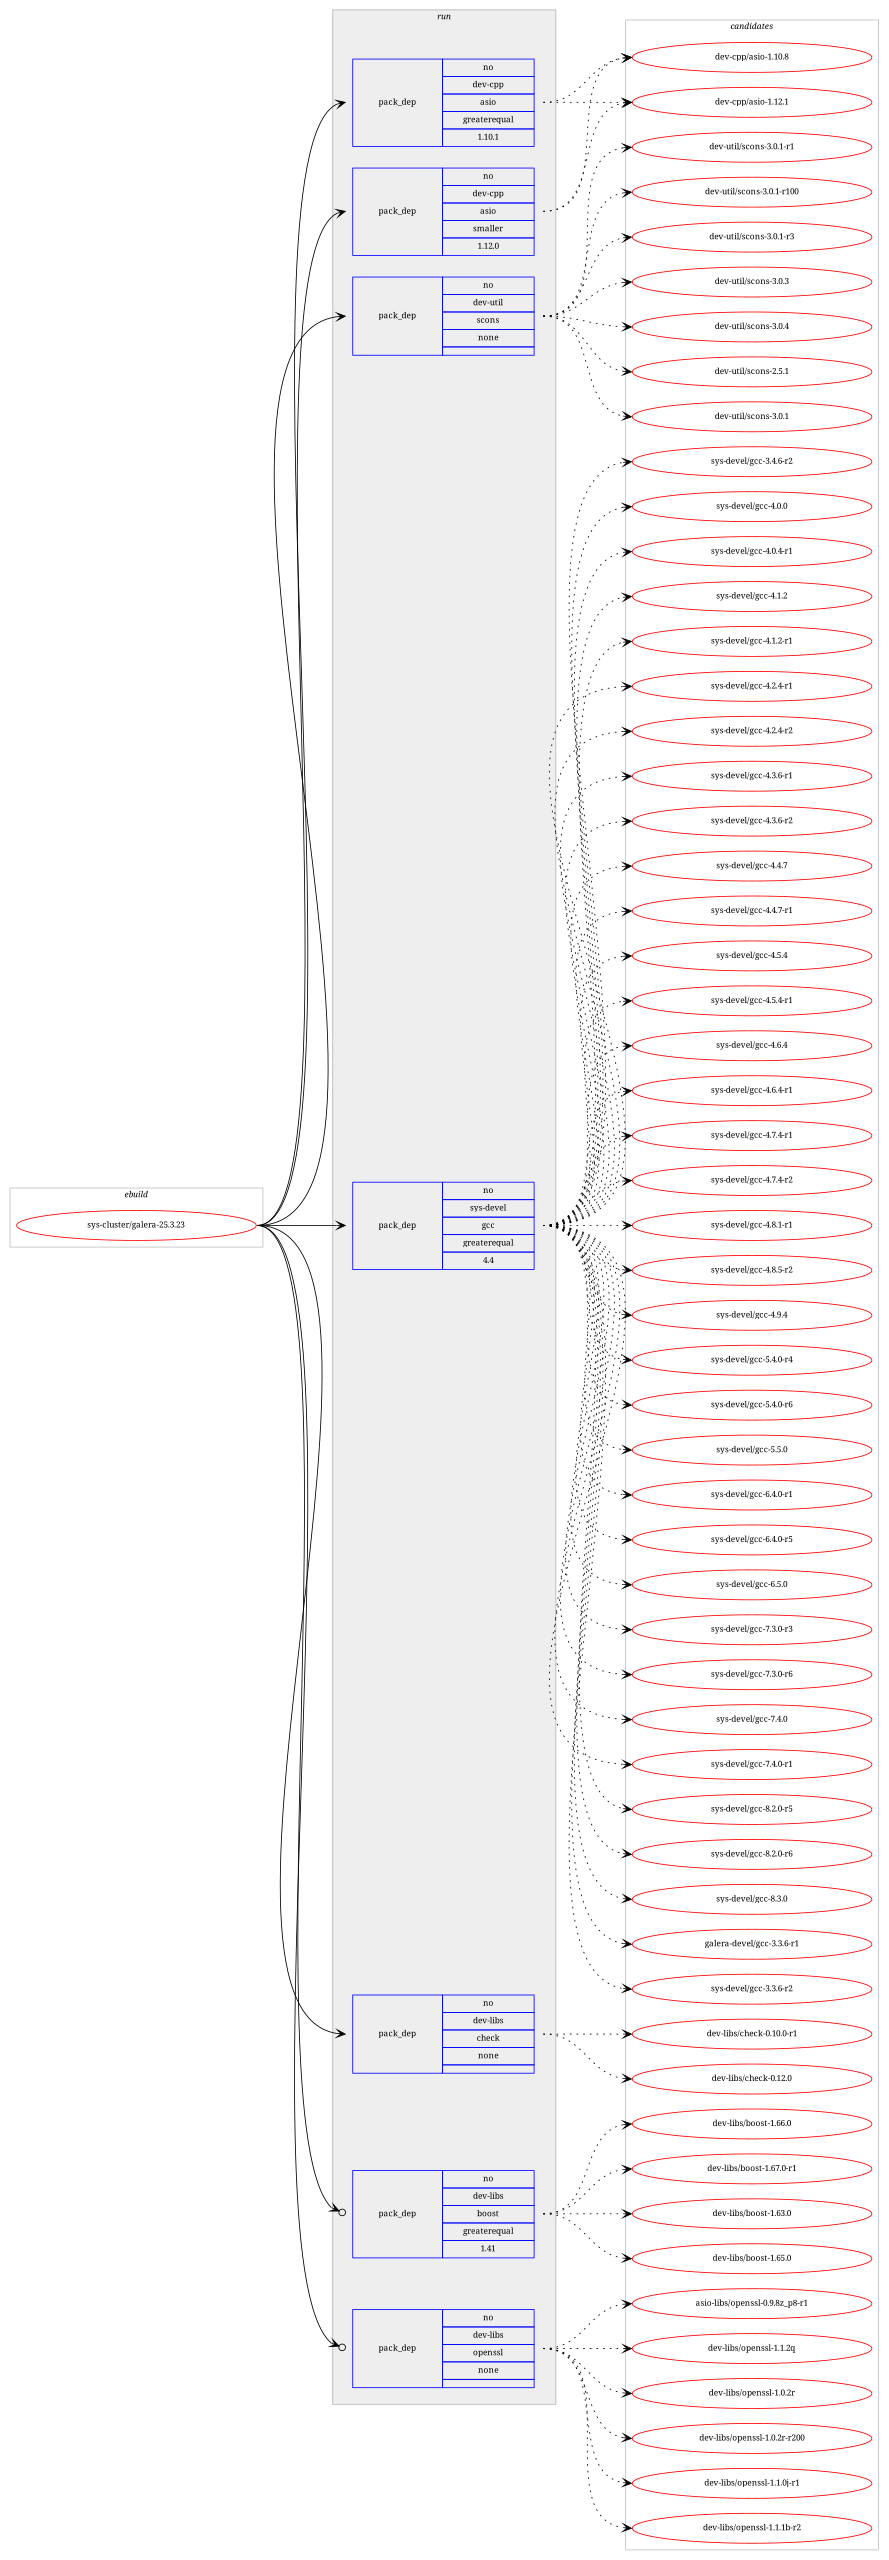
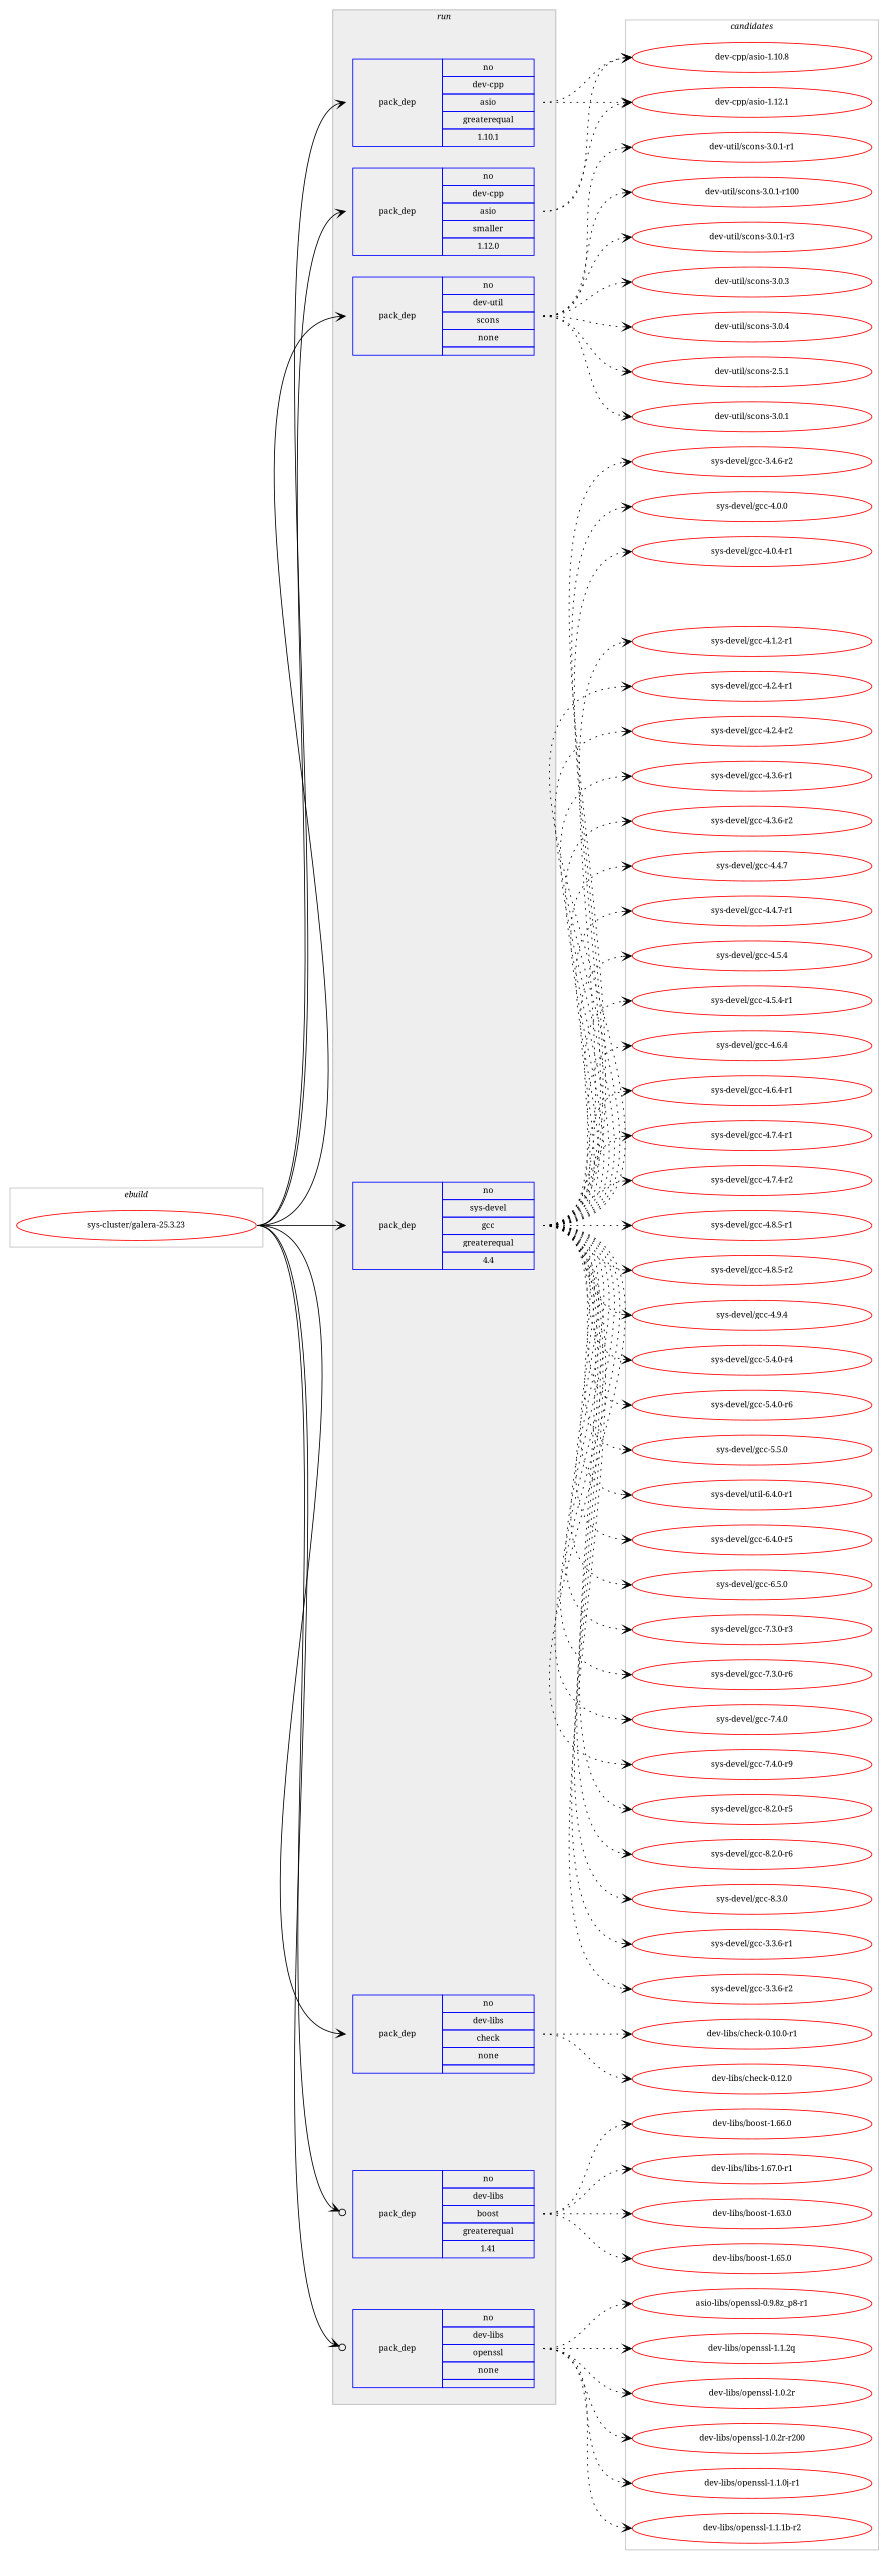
node "sys-devel/gcc-4.1.2": removed
node "sys-devel/gcc-4.8.1-r1": label "sys-devel/gcc-4.8.1-r1" -> "sys-devel/gcc-4.8.5-r1"
node "sys-devel/gcc-6.4.0-r1": label "sys-devel/gcc-6.4.0-r1" -> "sys-devel/util-6.4.0-r1"
node "sys-devel/gcc-7.4.0-r1": label "sys-devel/gcc-7.4.0-r1" -> "sys-devel/gcc-7.4.0-r9"
node "galera-devel/gcc-3.3.6-r1": label "galera-devel/gcc-3.3.6-r1" -> "sys-devel/gcc-3.3.6-r1"
node "dev-libs/boost-1.67.0-r1": label "dev-libs/boost-1.67.0-r1" -> "dev-libs/libs-1.67.0-r1"
